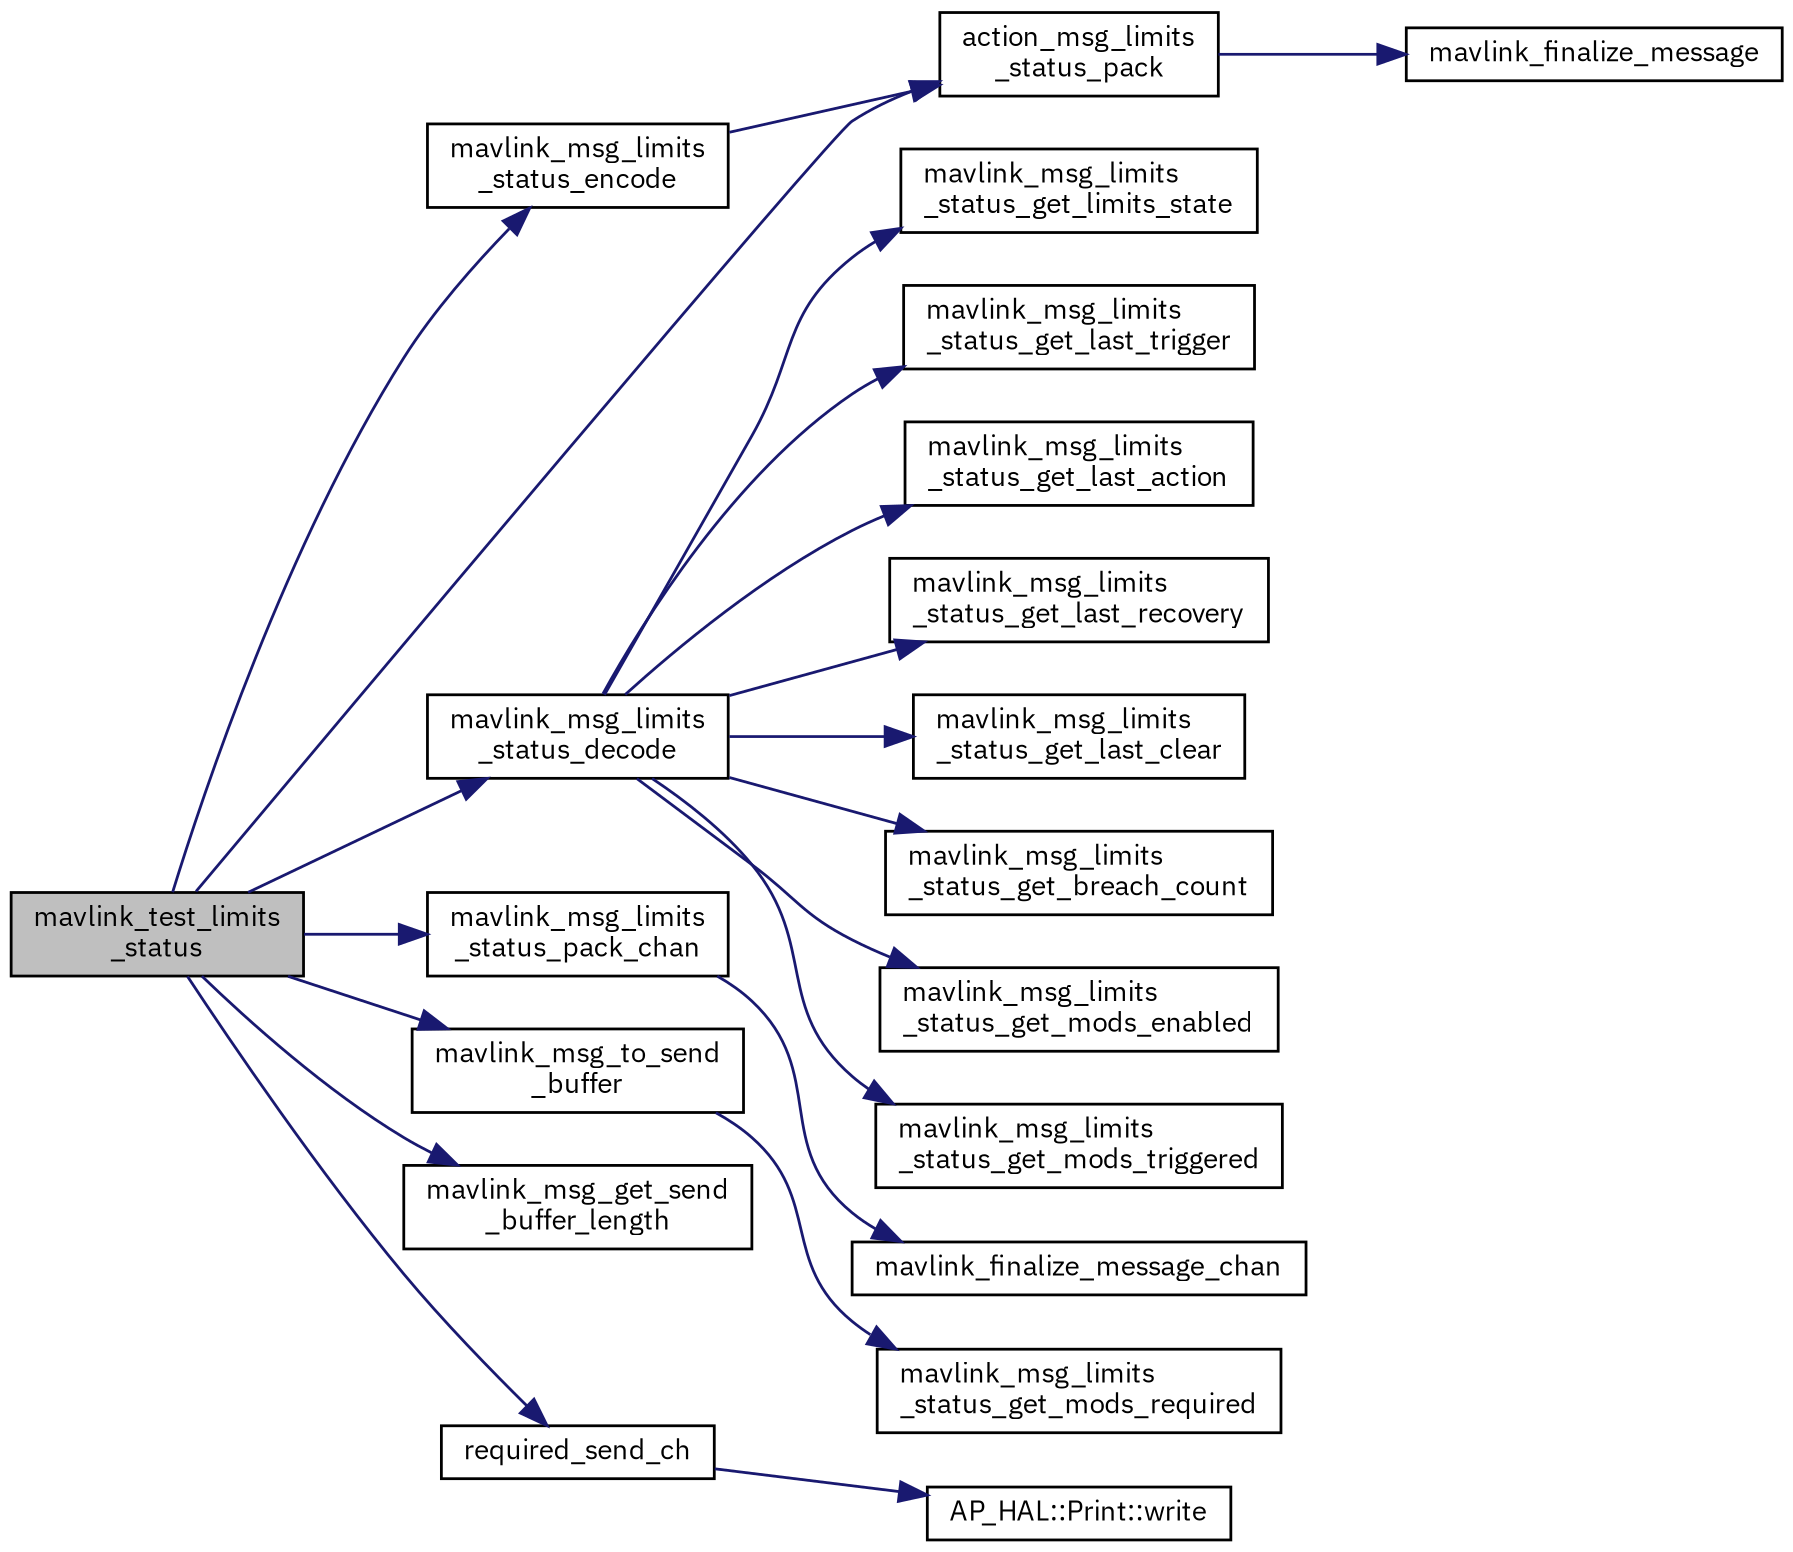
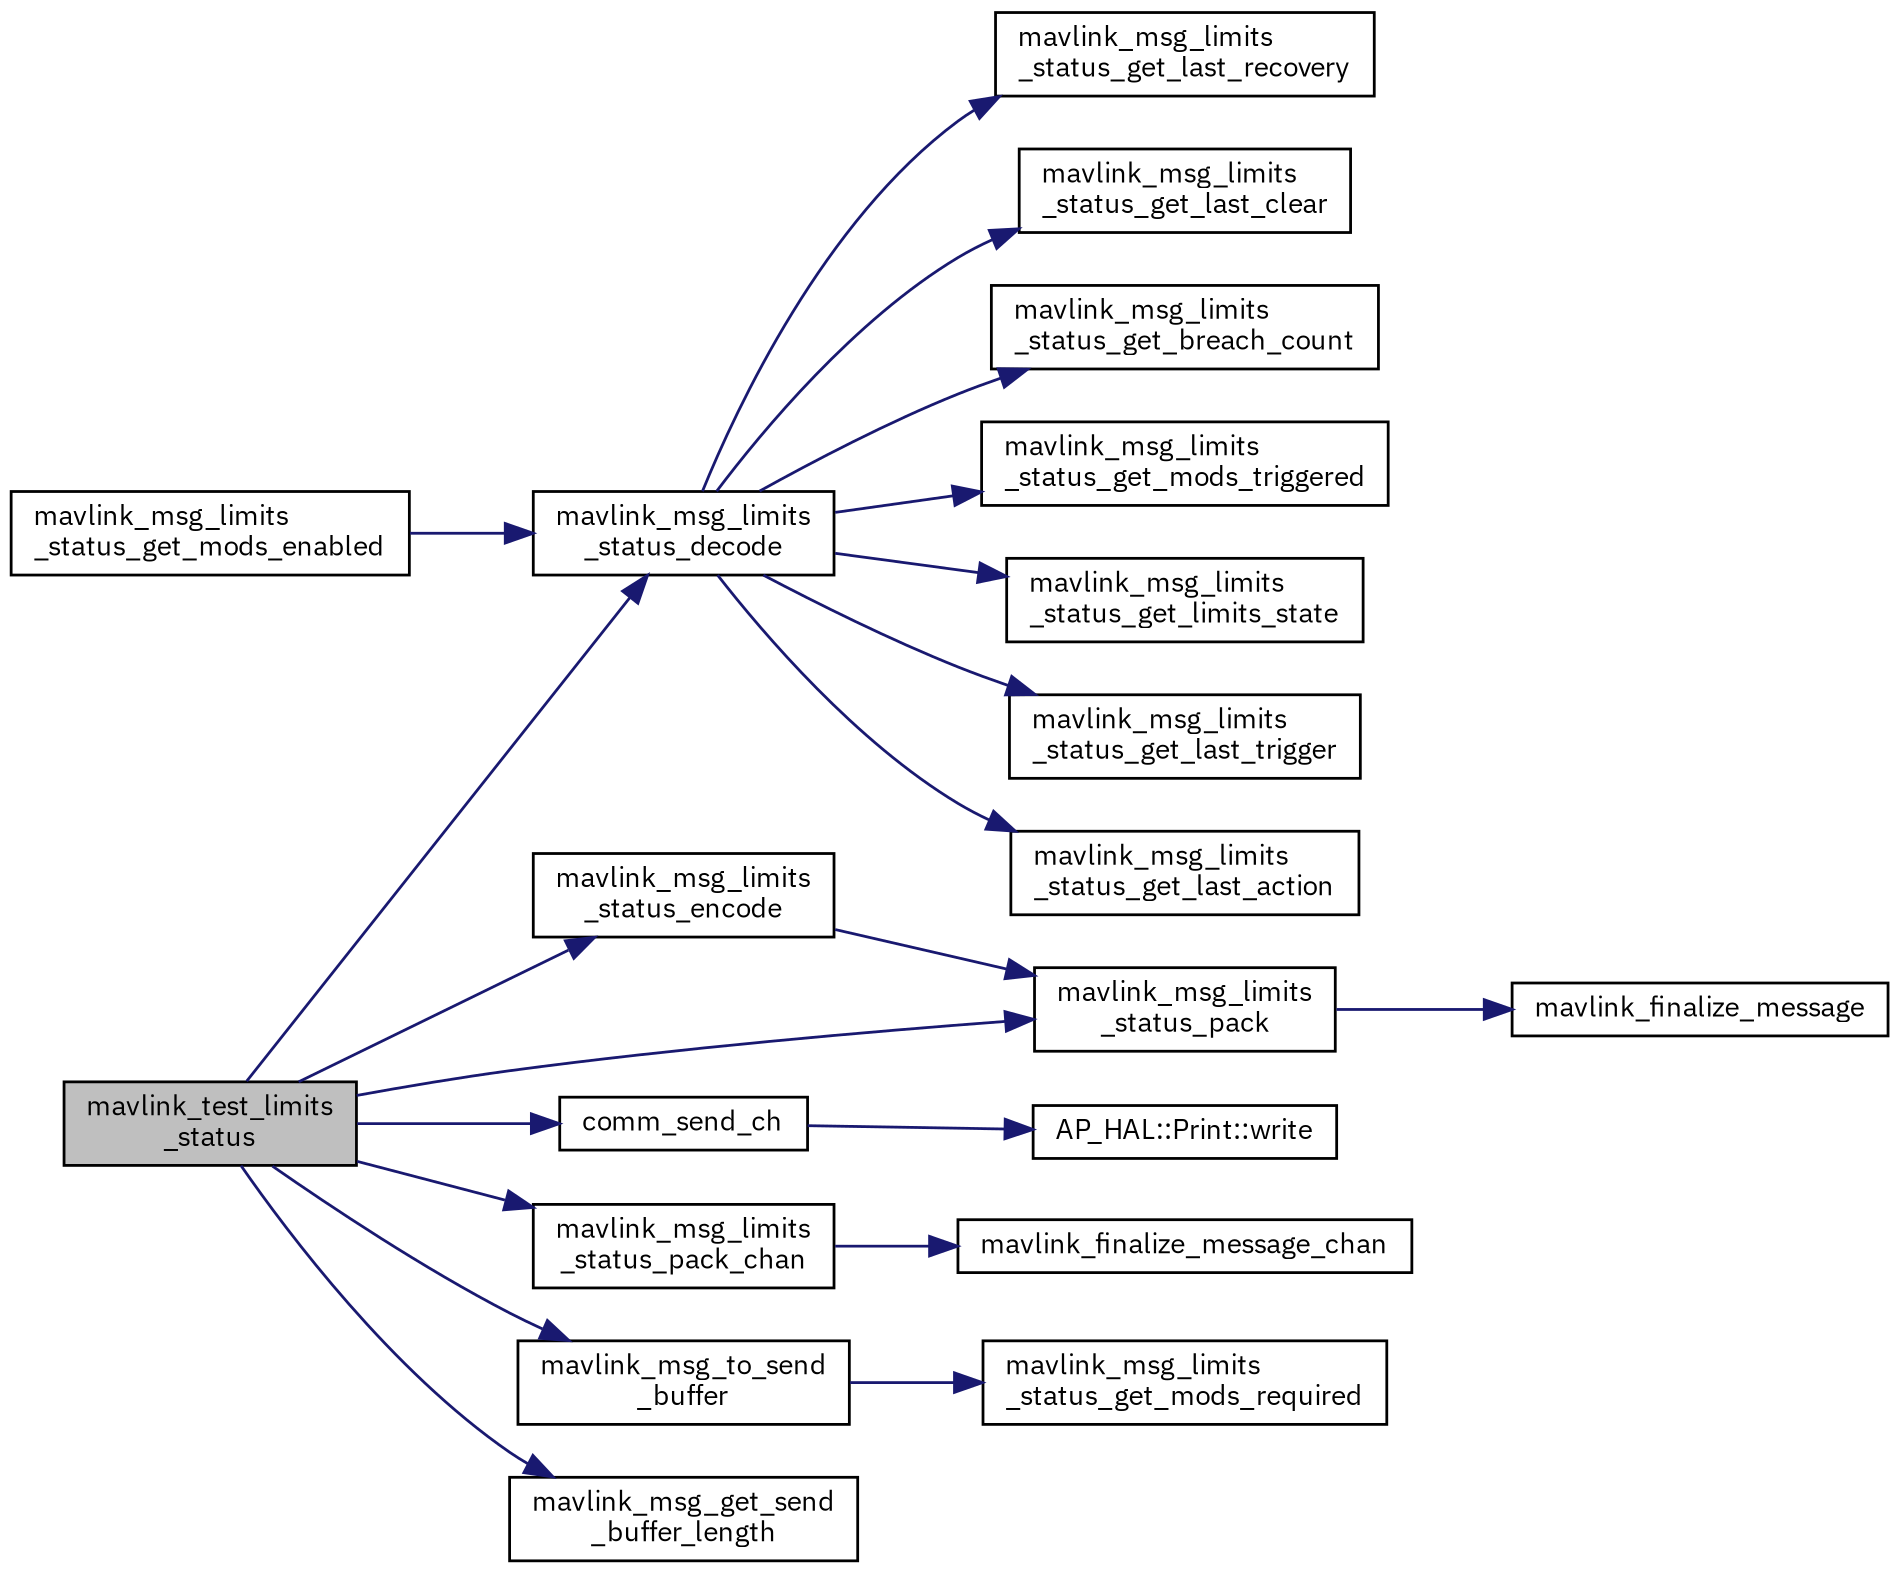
node "action_msg_limits _status_pack": label "action_msg_limits _status_pack" -> "mavlink_msg_limits _status_pack"
edge "mavlink_msg_limits _status_decode" -> "mavlink_msg_limits _status_get_mods_enabled": reversed
node "required_send_ch": label "required_send_ch" -> "comm_send_ch"
